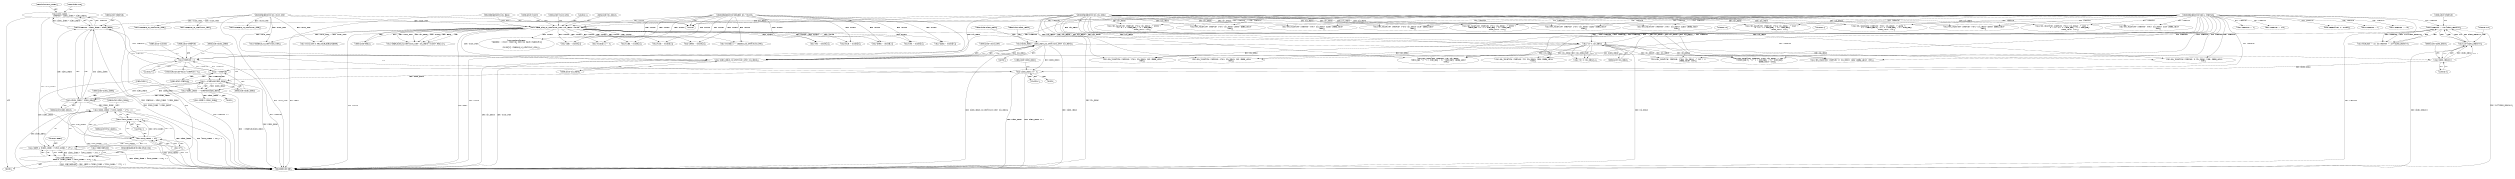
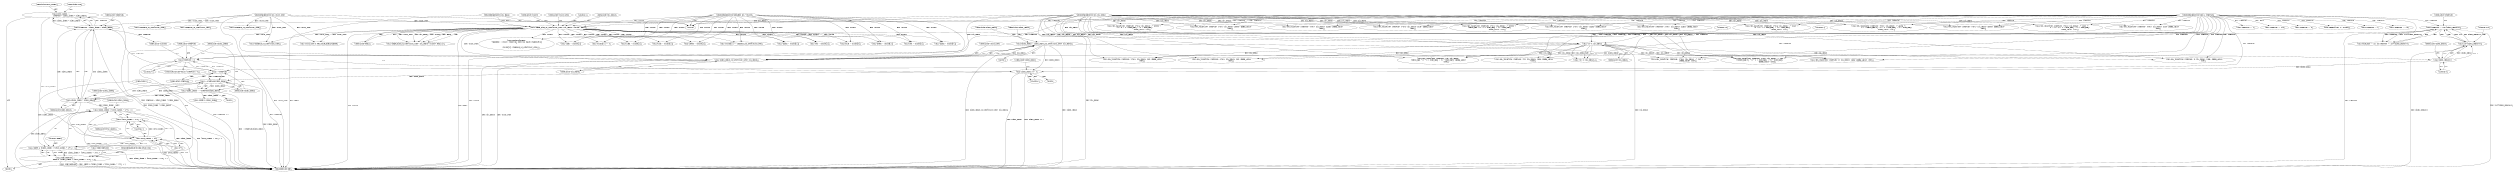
edge "(MethodParameterIn,size_t rowbytes)" -> "(Call,rowbytes == 256)": label "DDG: rowbytes" -> "DDG: small"
node "(Call,rowbytes == 8)": added
node "(Call,alpha = colors[2])": added
edge "(Call,rowbytes - pixel_index * pixel_depth)" -> "(Call,rowbytes > 0)": now "(Call,rowbytes - pixel_index * pixel_depth)" -> "(Identifier,filters)"
